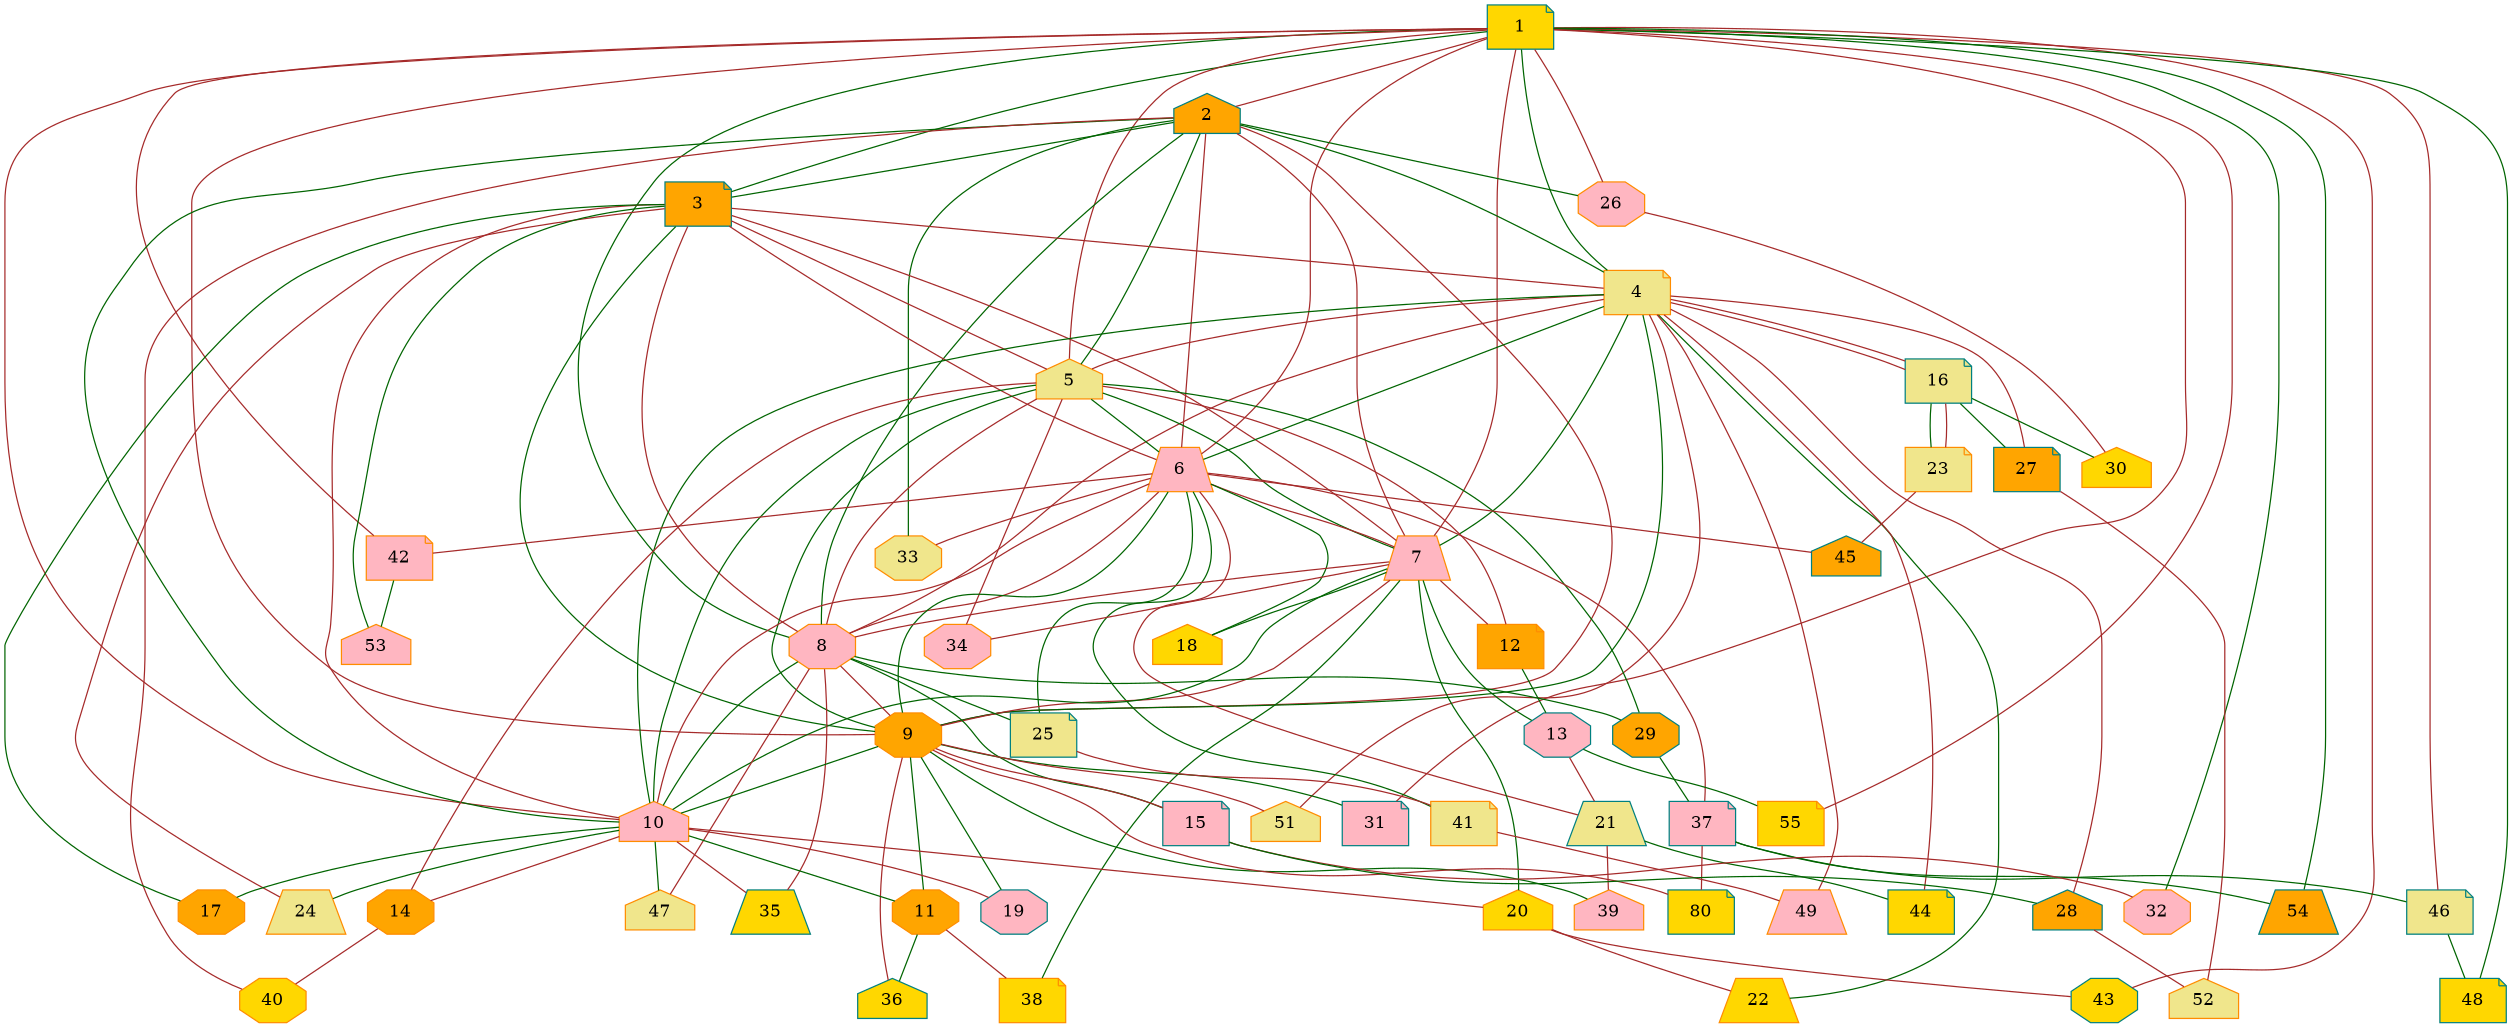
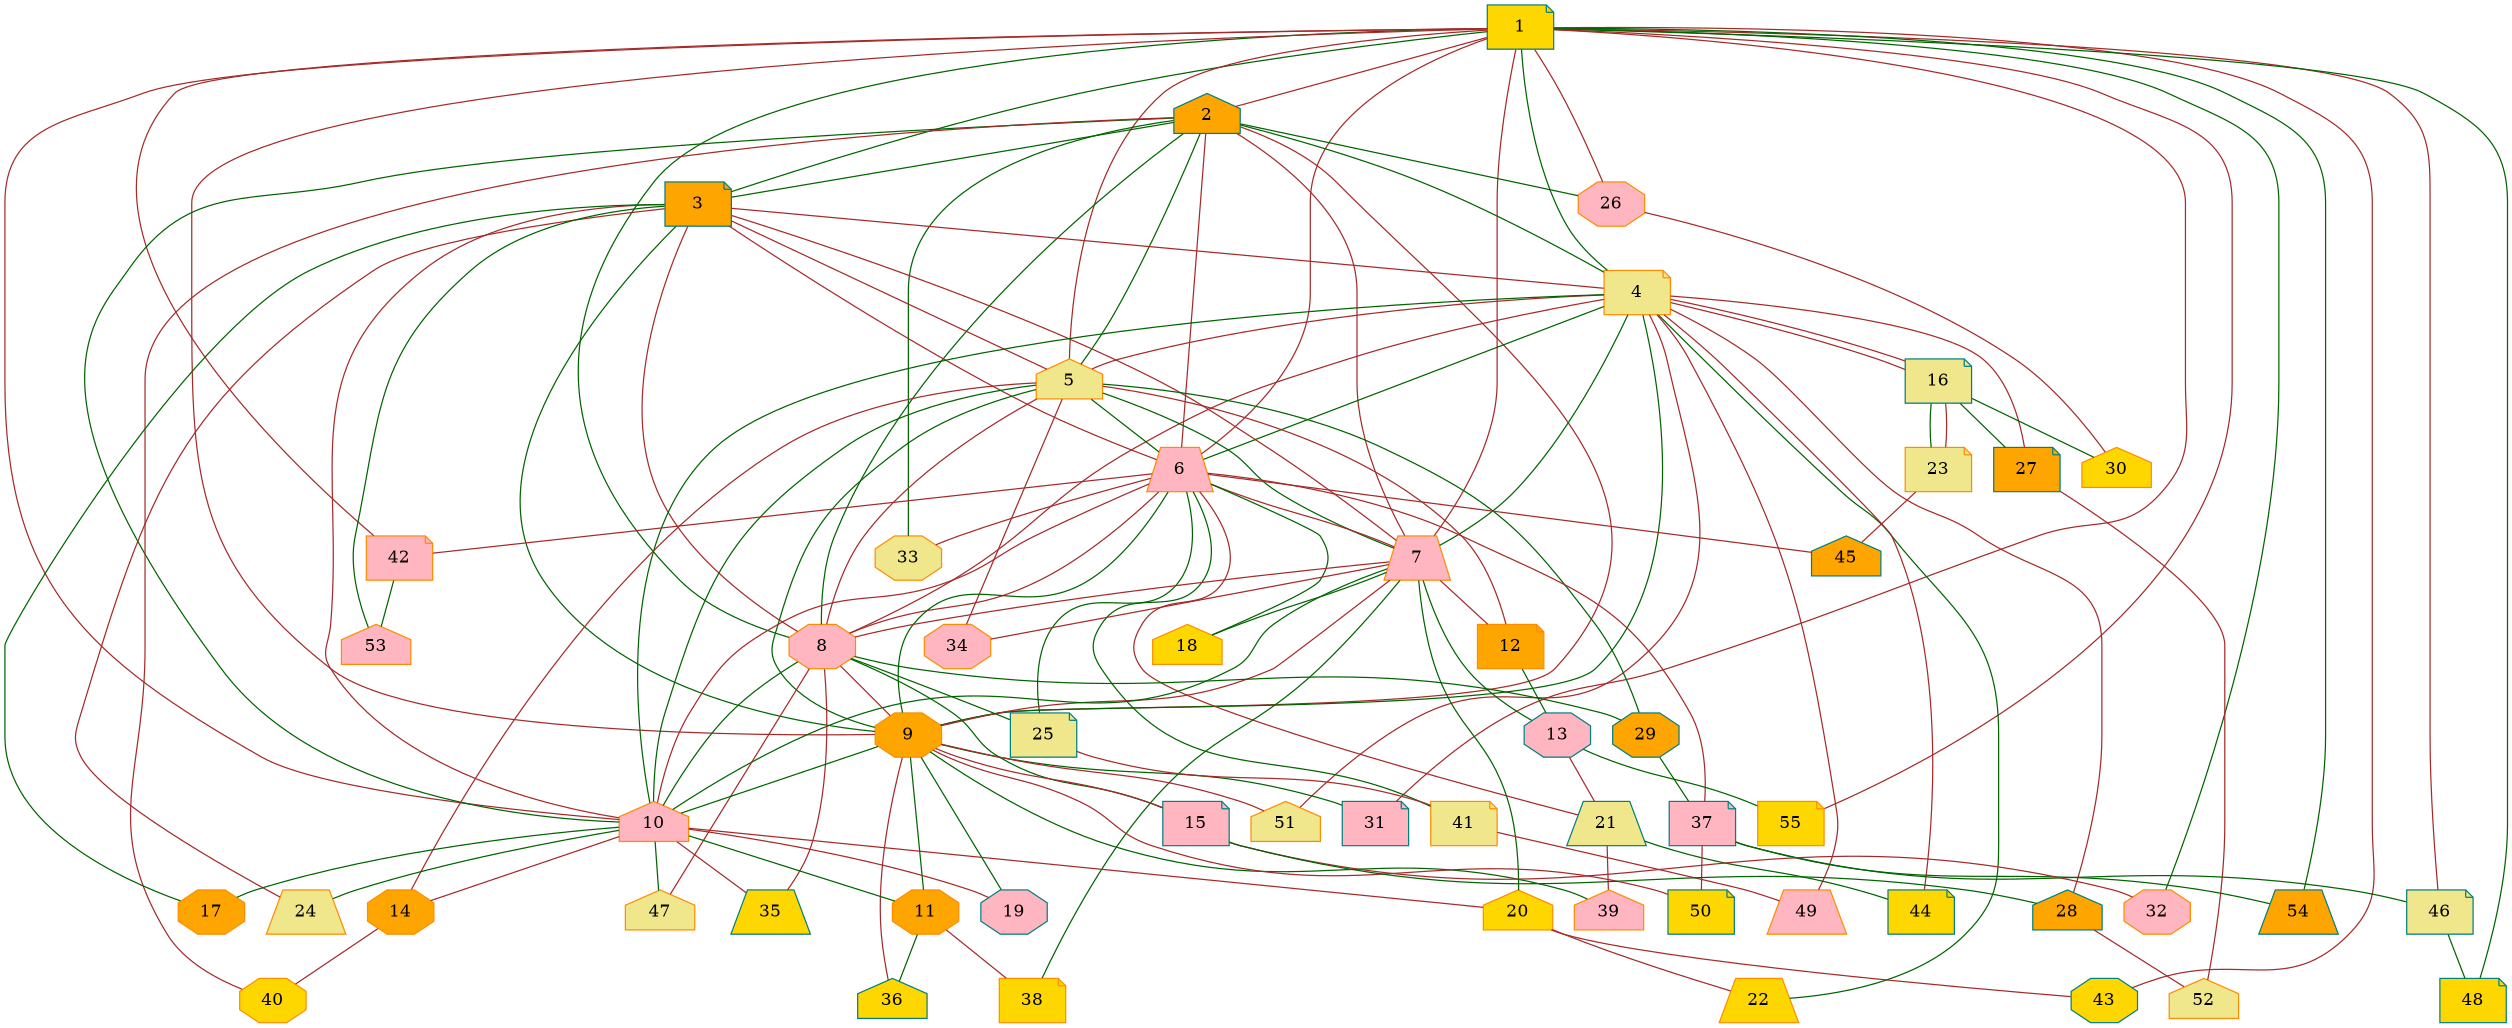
node "80": label "80" -> "50"
